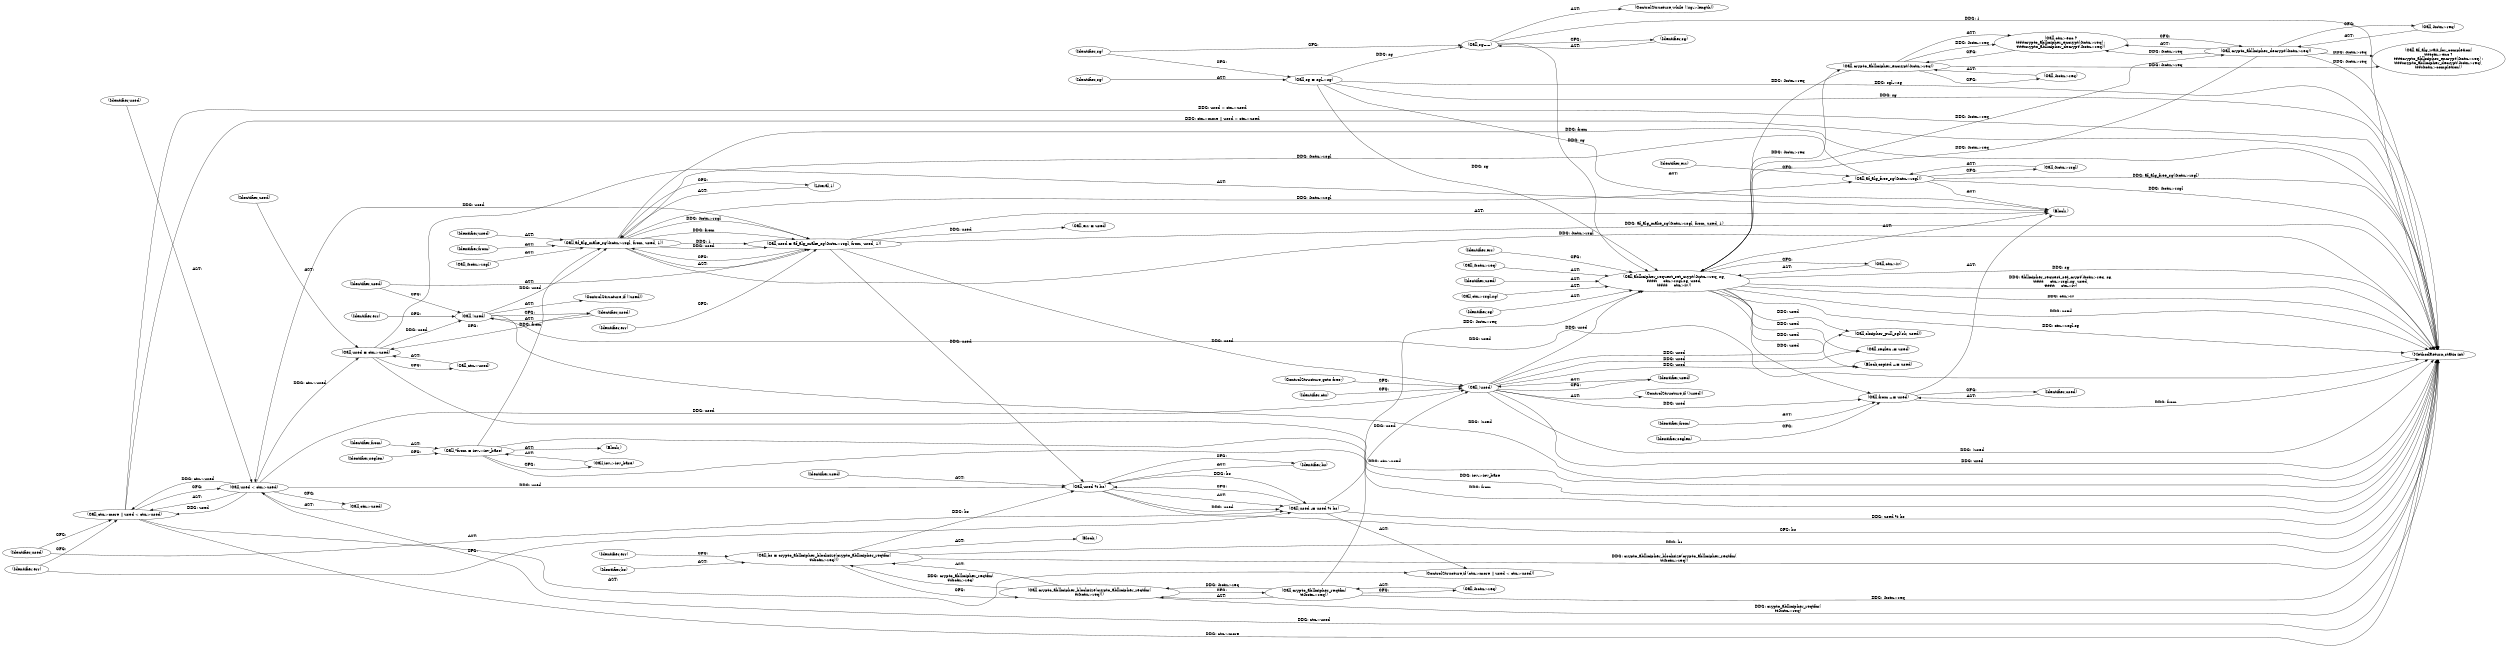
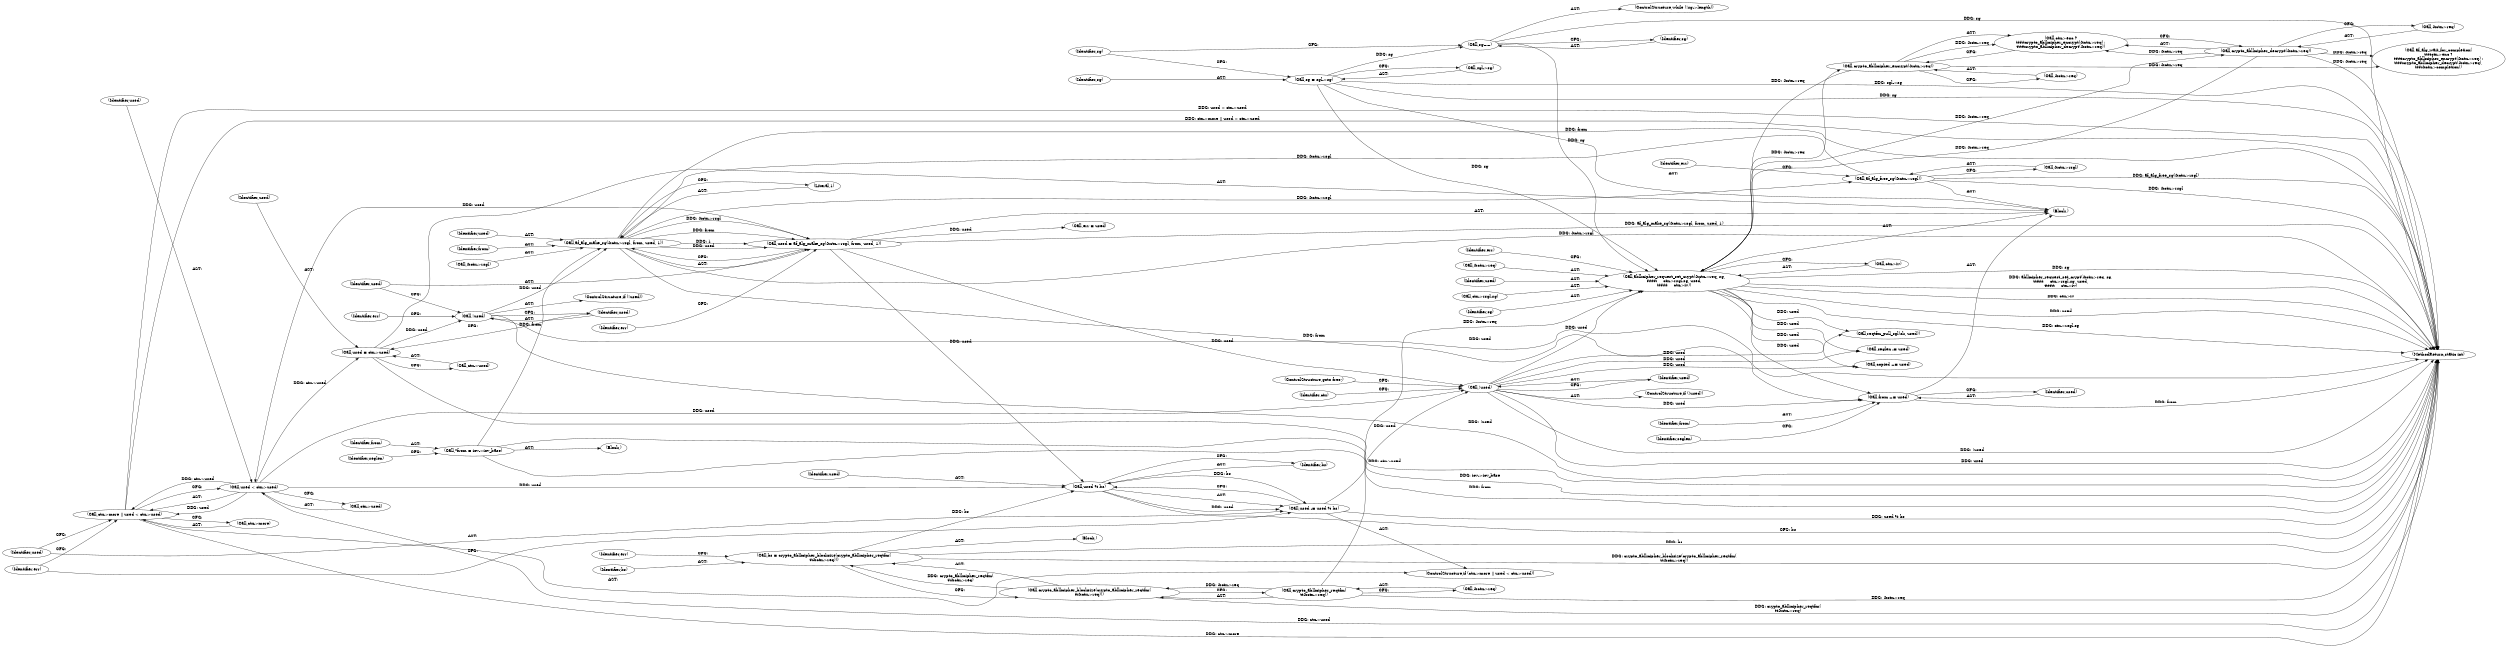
edge "(Call,sg++)" -> "(MethodReturn,static int)": label "DDG: 1" -> "DDG: sg"
node "(Call,sgl->sg)": added
node "(Call,skcipher_pull_sgl(sk, used))": label "(Call,skcipher_pull_sgl(sk, used))" -> "(Call,reqtfm_pull_sgl(sk, used))"
edge "(Call,af_alg_make_sg(&ctx->rsgl, from, used, 1))" -> "(Call,from += used)": added, label "DDG: from"
node "(Block,copied += used)": label "(Block,copied += used)" -> "(Call,copied += used)"
node "(Call,iov->iov_base)": removed
node "(Call,ctx->more)": added
